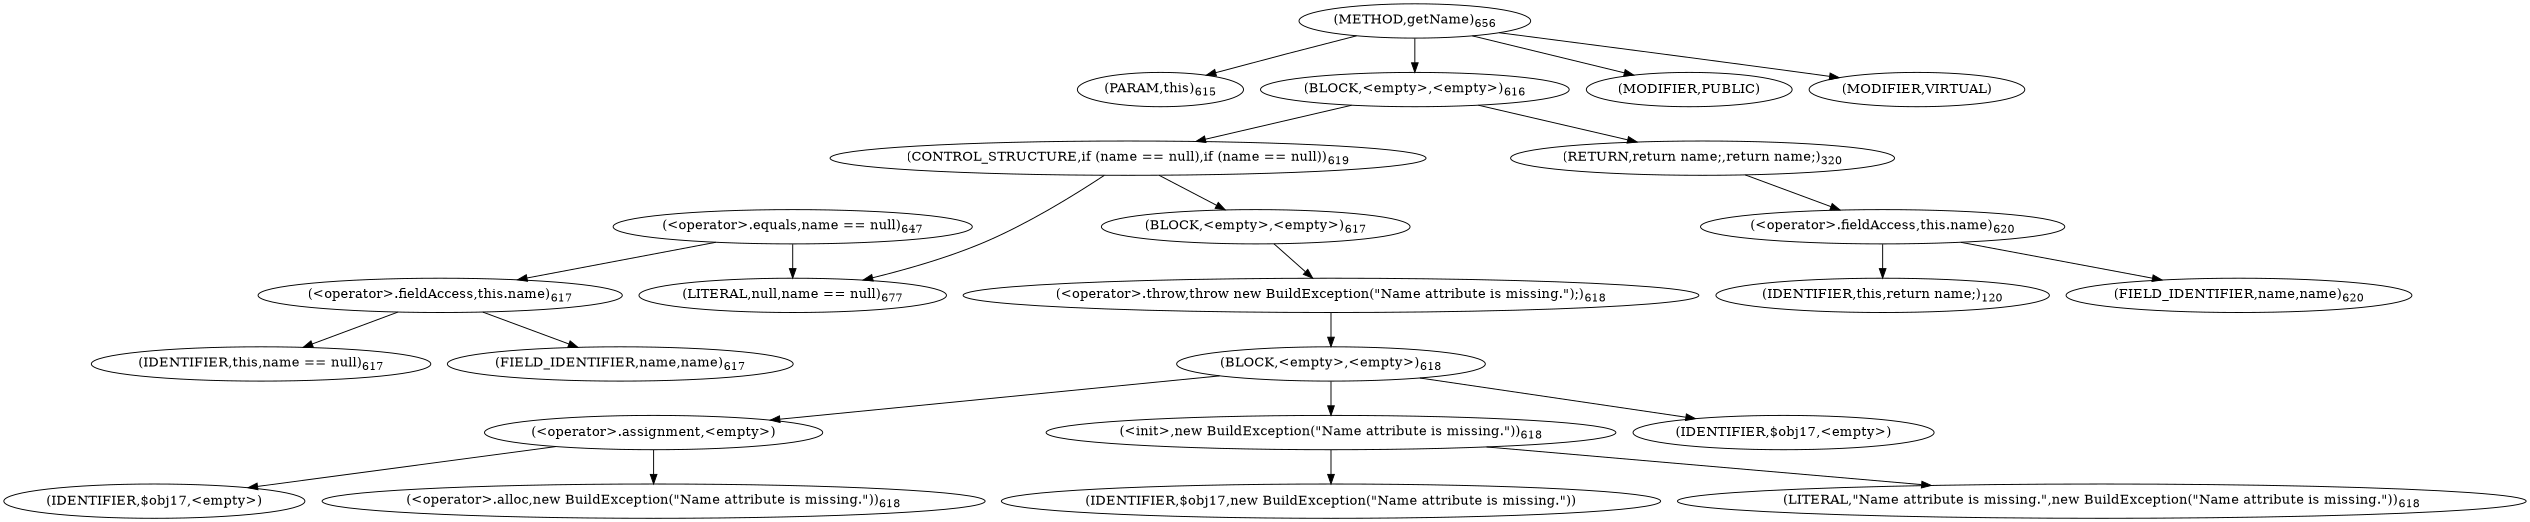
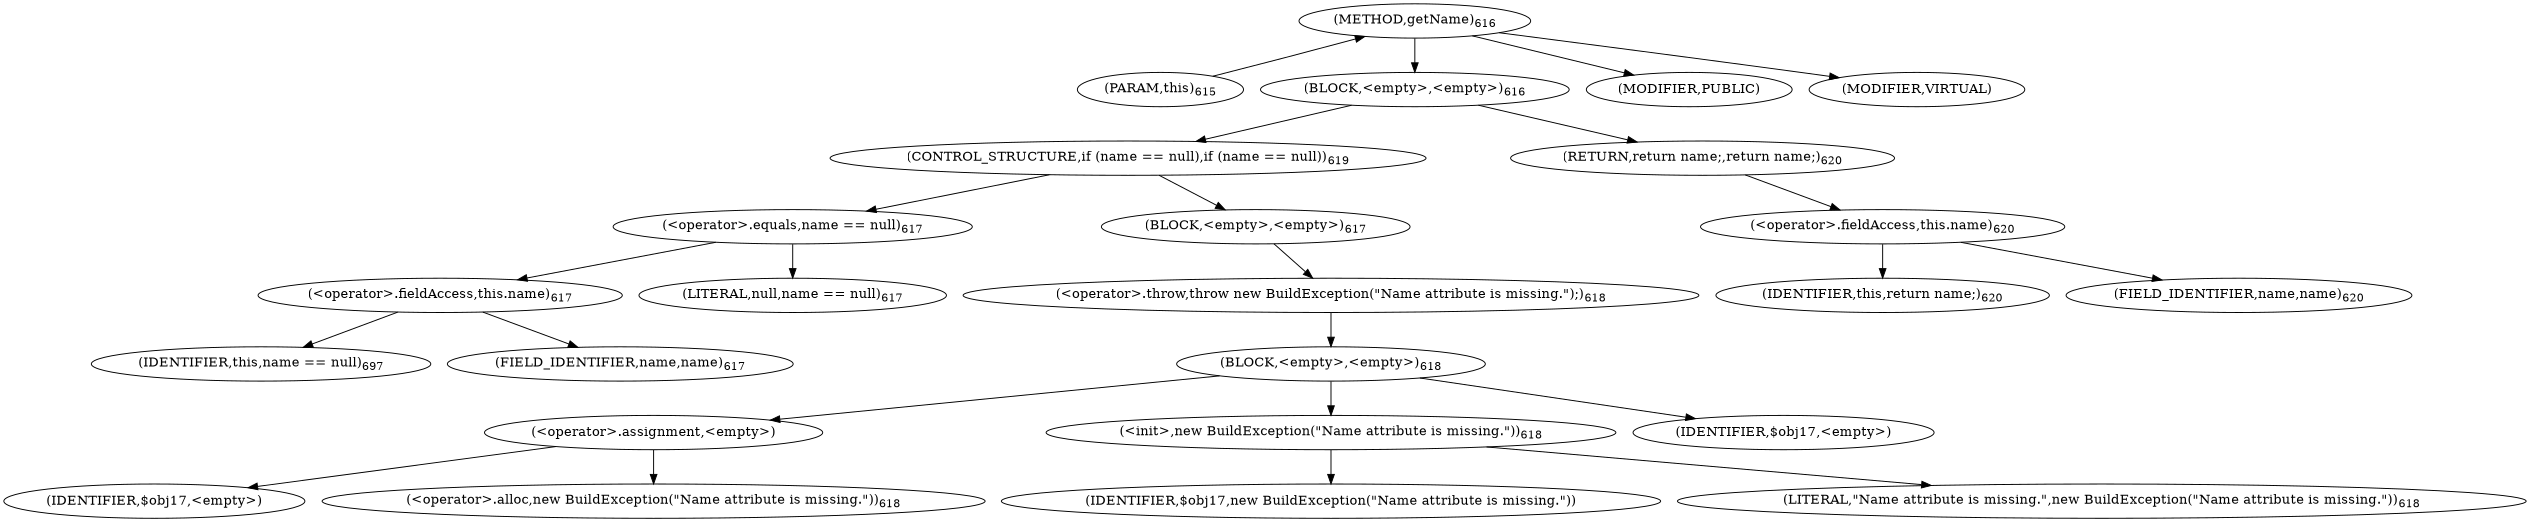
node "(METHOD,getName)": text "656" -> "616"
edge "(METHOD,getName)" -> "(PARAM,this)": reversed
node "(RETURN,return name;,return name;)": text "320" -> "620"
node "(<operator>.equals,name == null)": text "647" -> "617"
edge "(CONTROL_STRUCTURE,if (name == null),if (name == null))" -> "(LITERAL,null,name == null)": now "(CONTROL_STRUCTURE,if (name == null),if (name == null))" -> "(<operator>.equals,name == null)"
node "(LITERAL,null,name == null)": text "677" -> "617"
node "(IDENTIFIER,this,return name;)": text "120" -> "620"
node "(IDENTIFIER,this,name == null)": text "617" -> "697"
